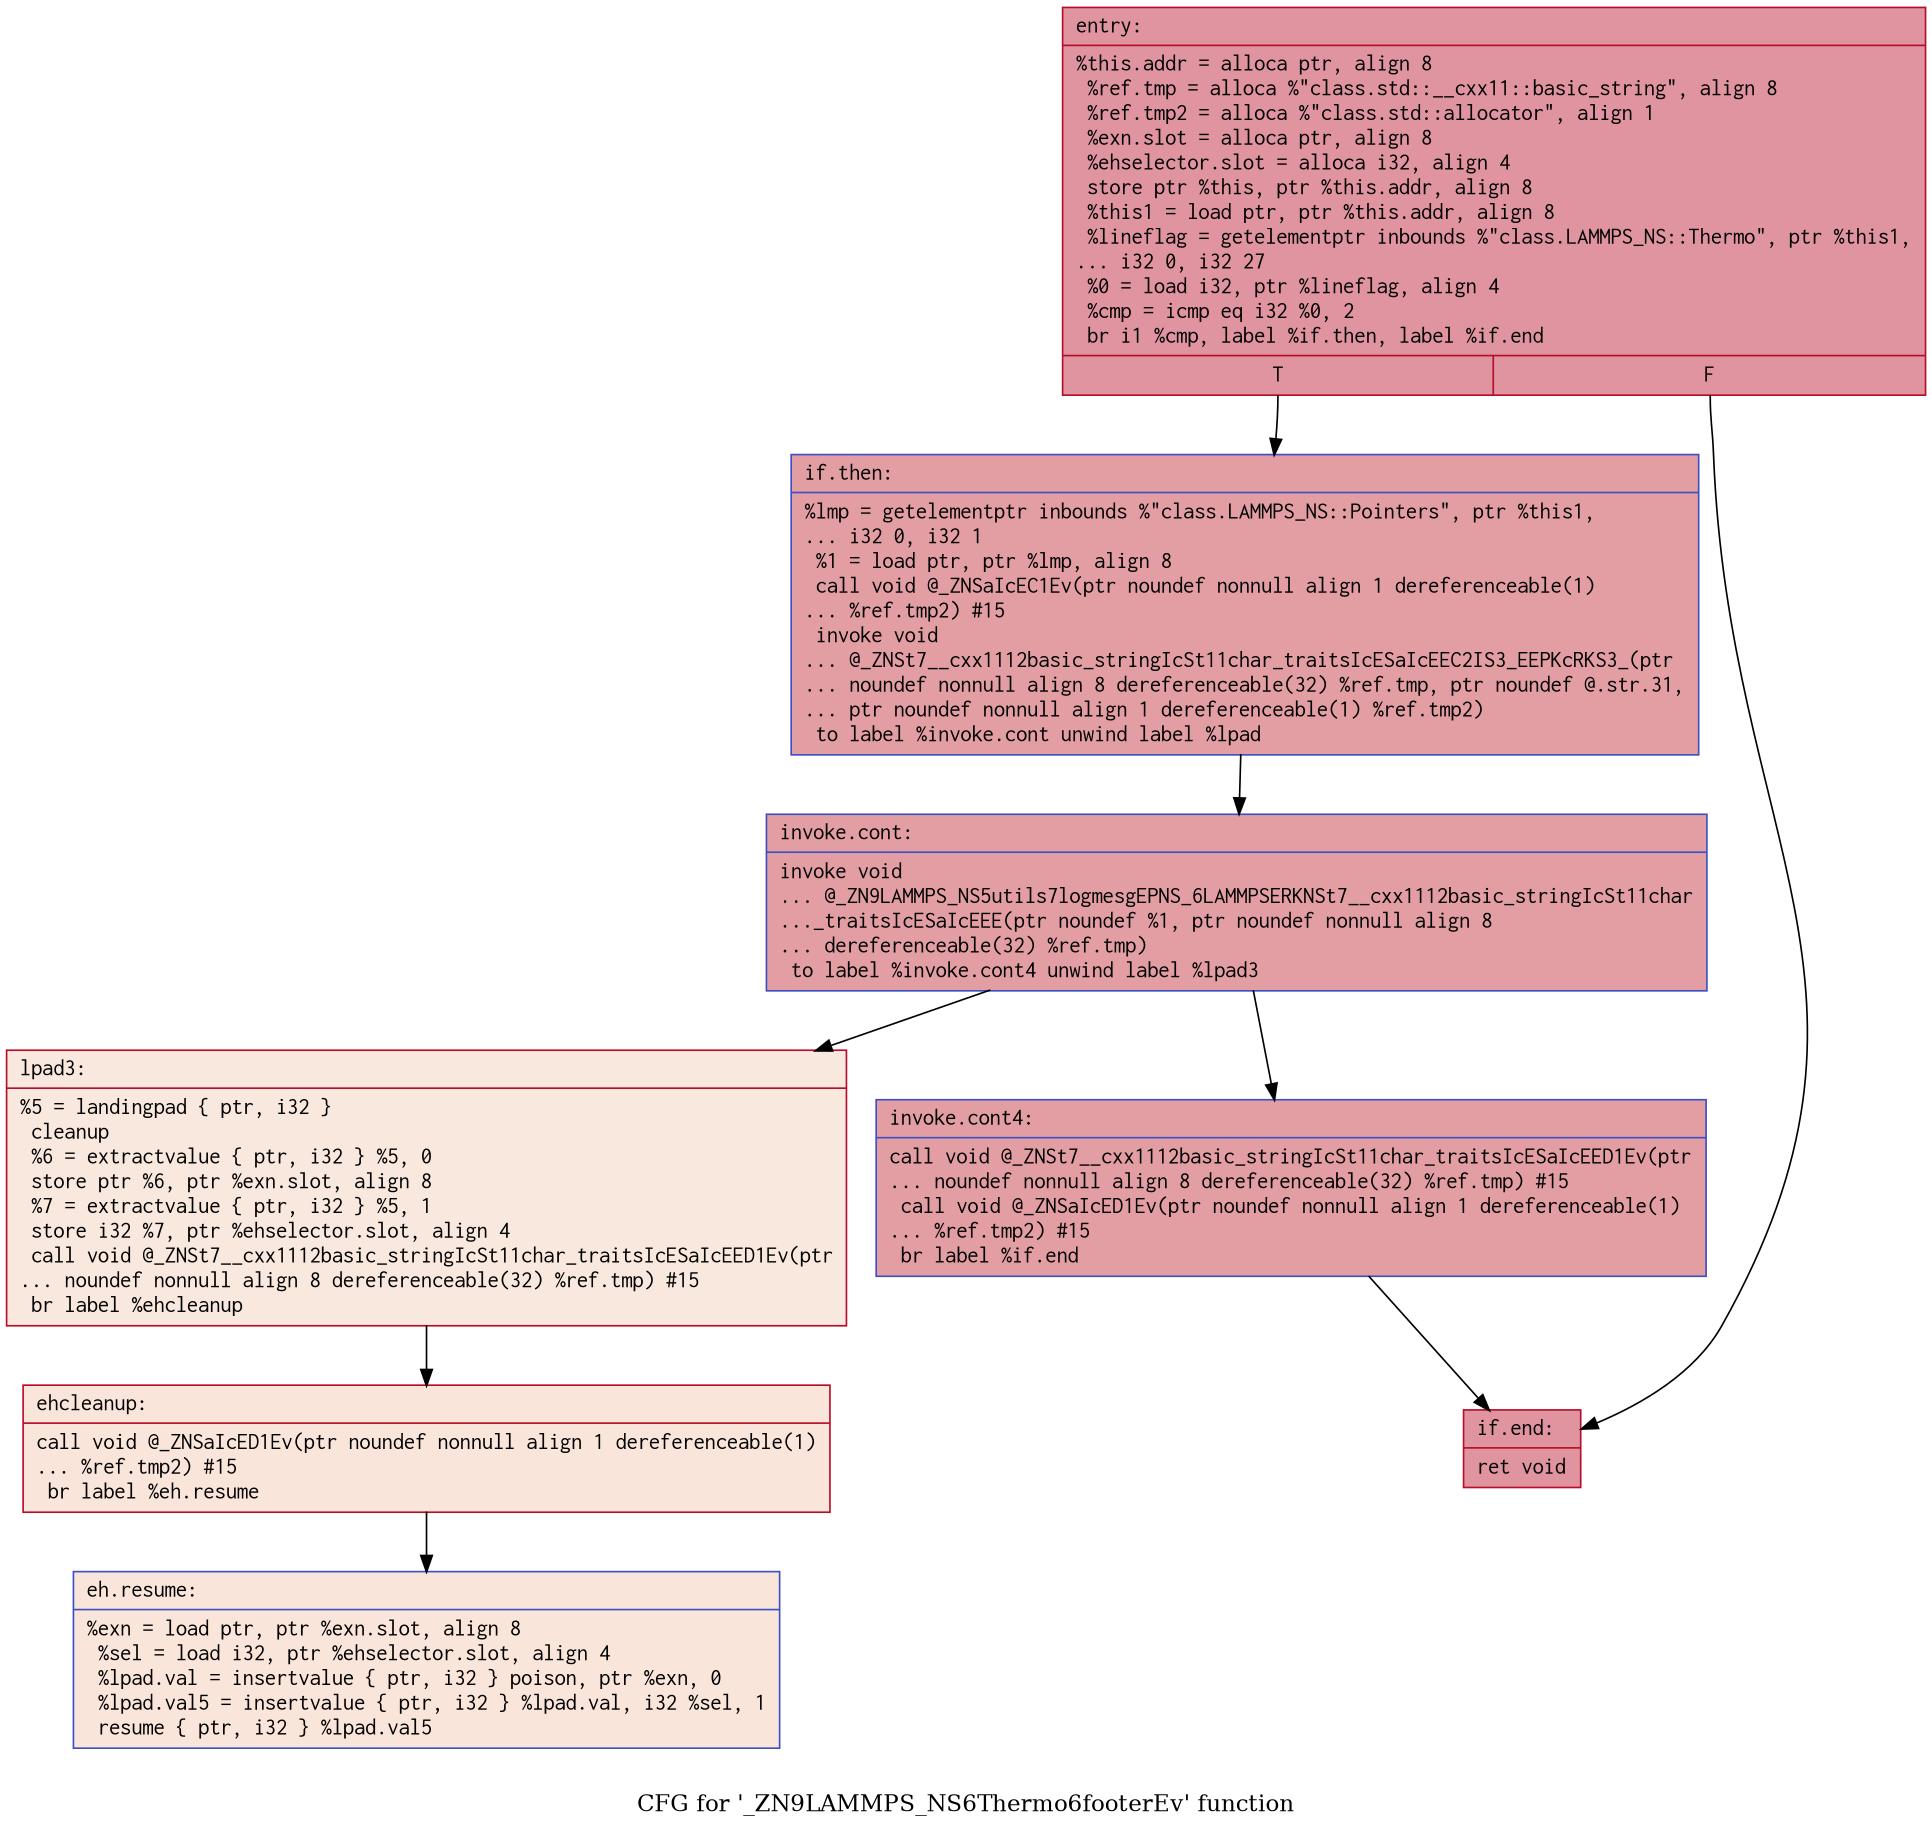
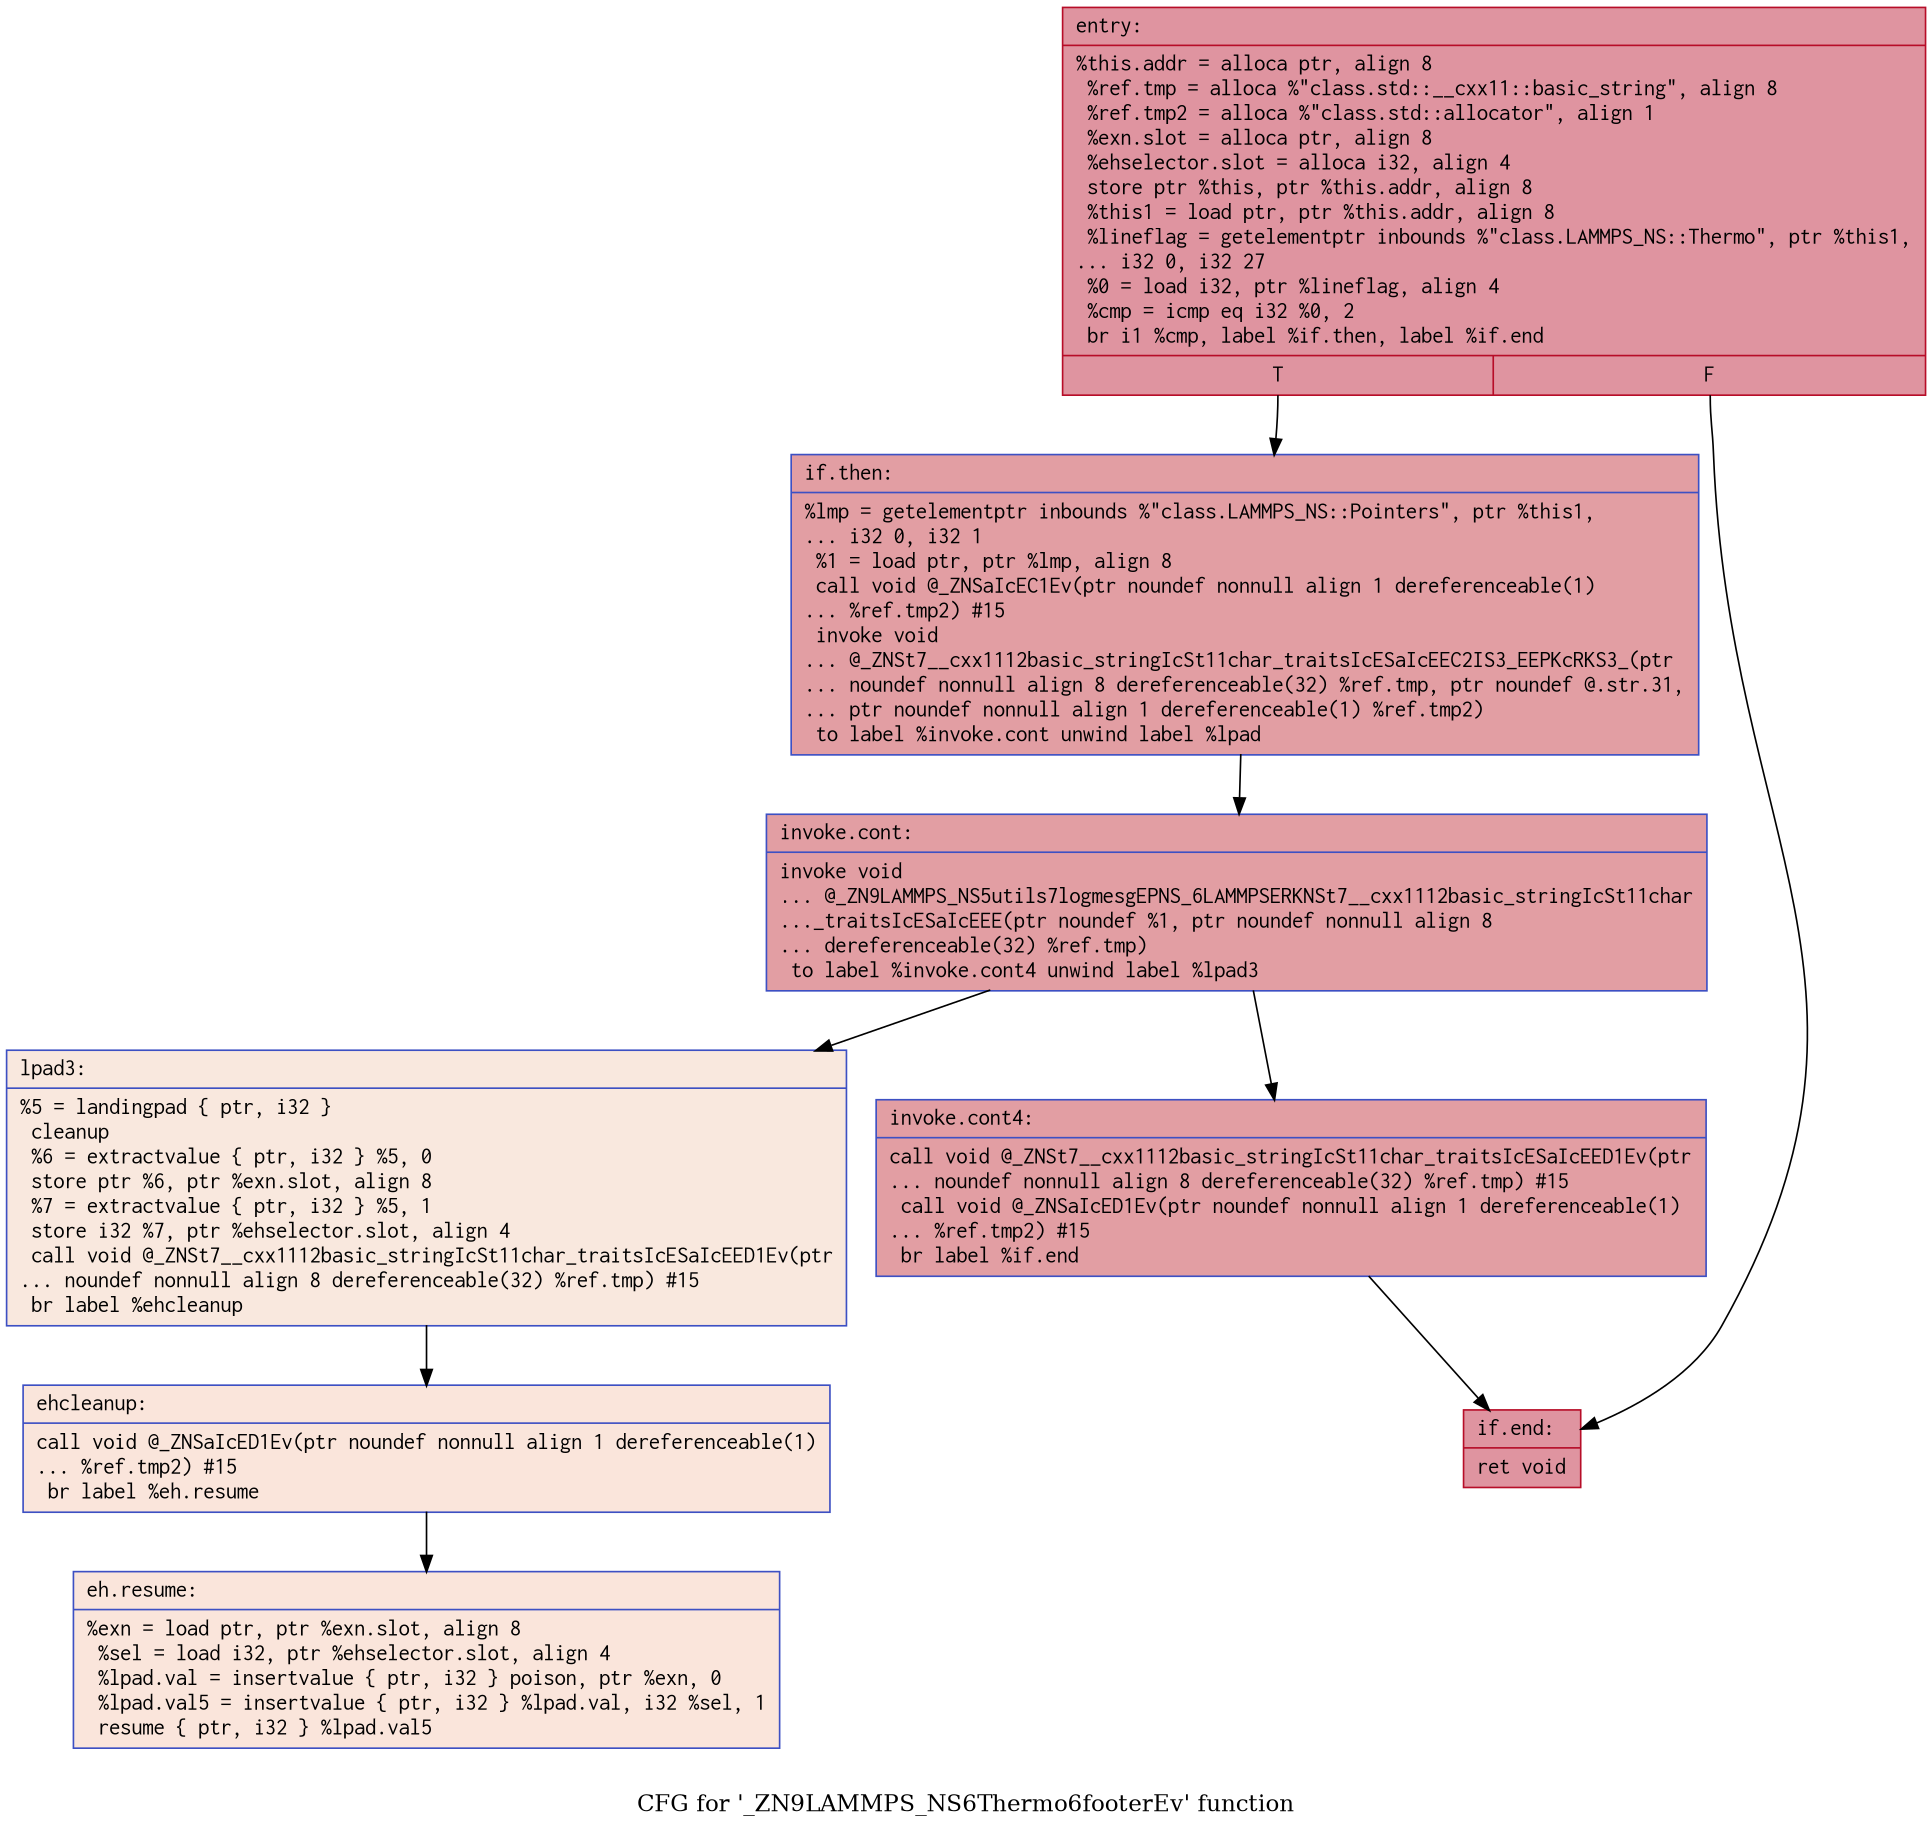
node "lpad3:": color #b70d28ff -> #3d50c3ff
node "ehcleanup:": color #b70d28ff -> #3d50c3ff
